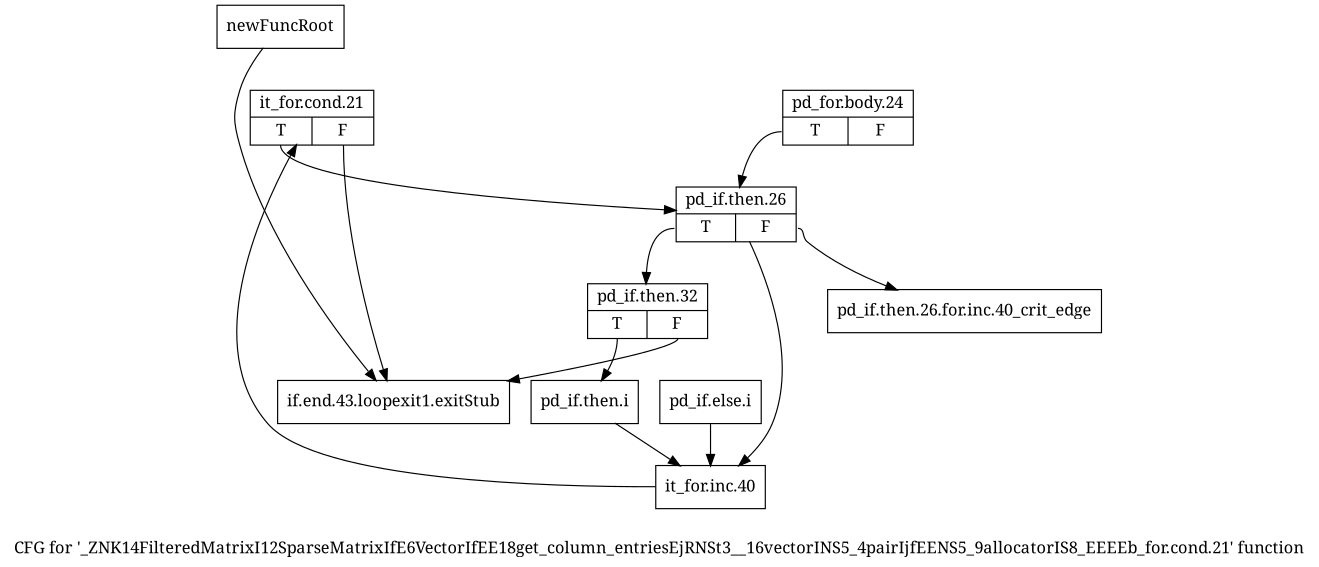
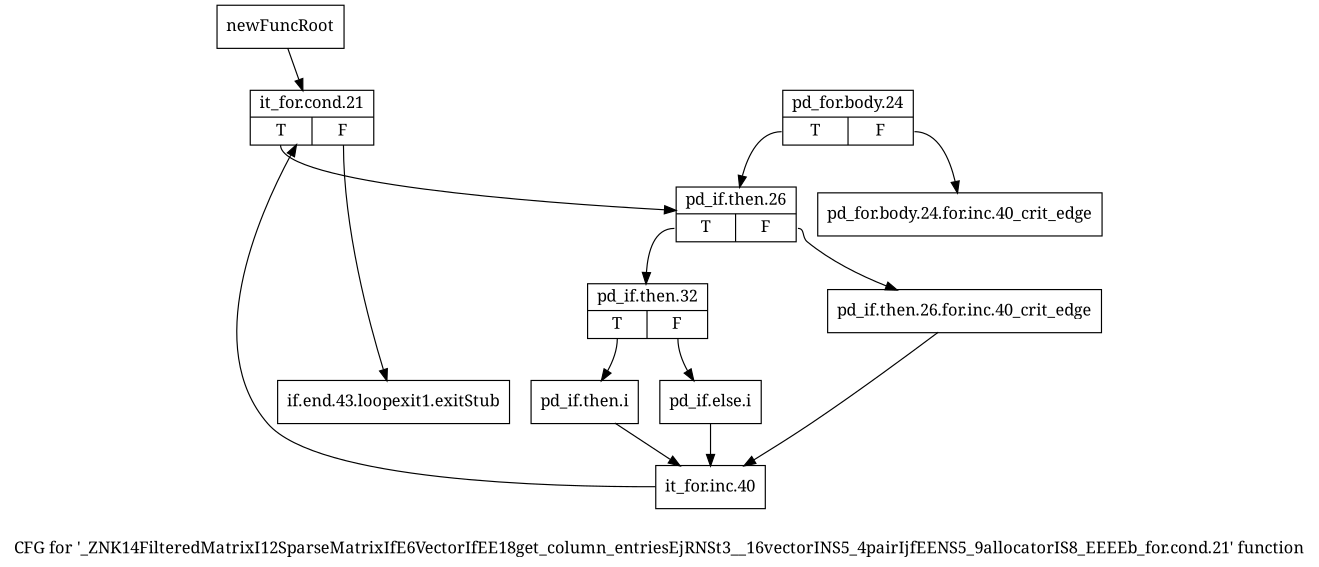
node "pd_for.body.24.for.inc.40_crit_edge": added
edge "newFuncRoot" -> "if.end.43.loopexit1.exitStub": now "newFuncRoot" -> "it_for.cond.21"
edge "pd_if.then.26" -> "it_for.inc.40": now "pd_if.then.26.for.inc.40_crit_edge" -> "it_for.inc.40"
edge "pd_if.then.32" -> "if.end.43.loopexit1.exitStub": now "pd_if.then.32" -> "pd_if.else.i"
